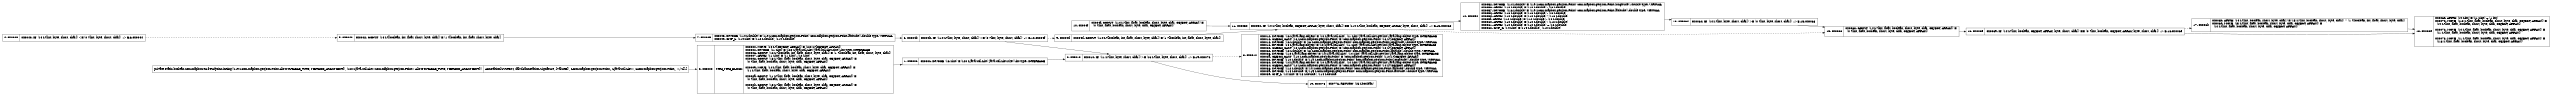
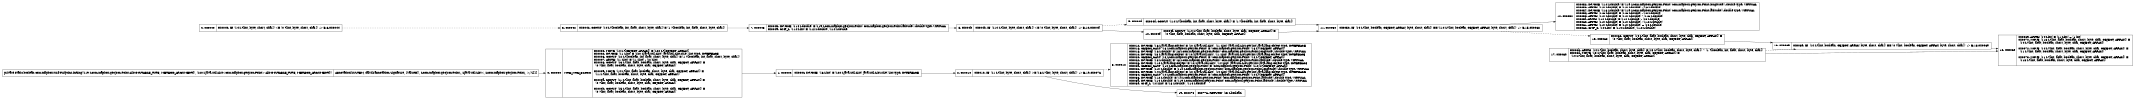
node "13: 0x0064": removed
edge "16: 0x0069" -> "17: 0x006b": reversed
edge "8: 0x004b" -> "2: 0x0010": now "8: 0x004b" -> "10: 0x004f"
